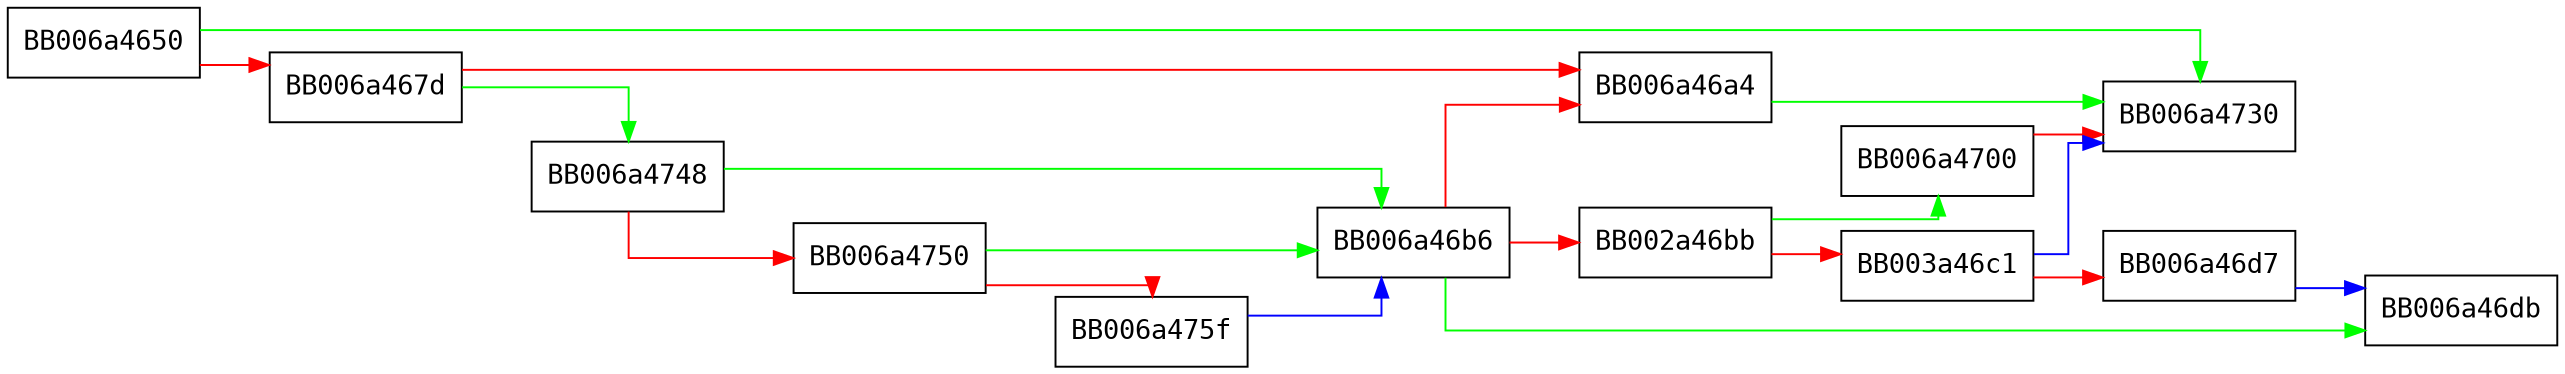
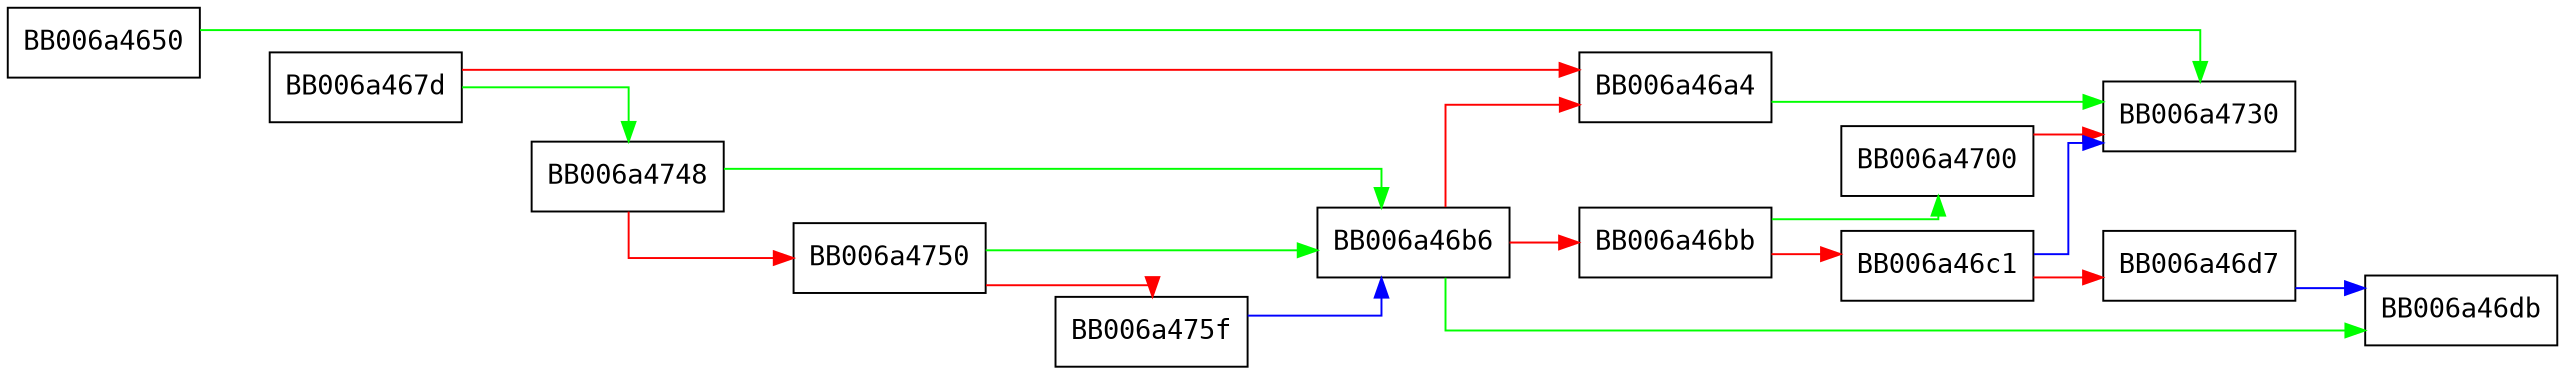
edge "BB006a4650" -> "BB006a467d": removed
node "BB002a46bb": label "BB002a46bb" -> "BB006a46bb"
node "BB003a46c1": label "BB003a46c1" -> "BB006a46c1"
